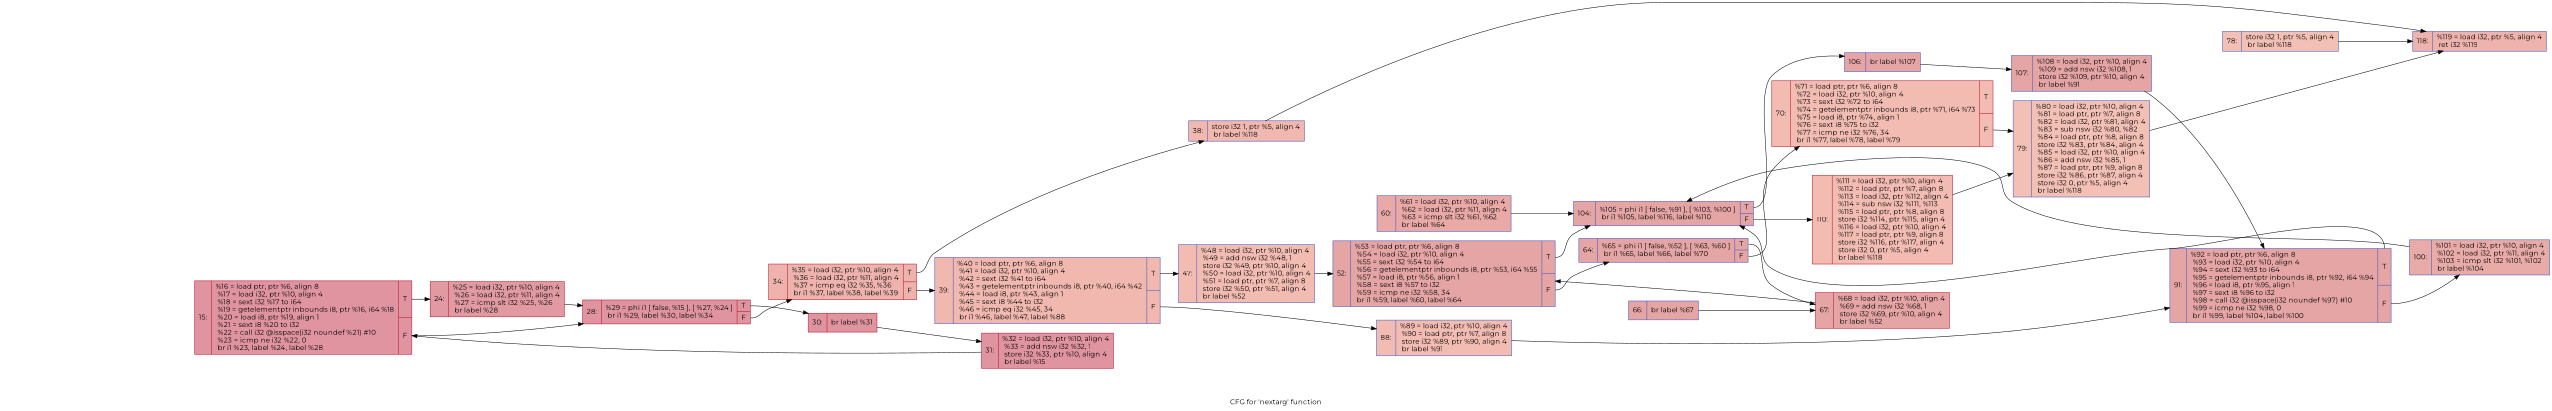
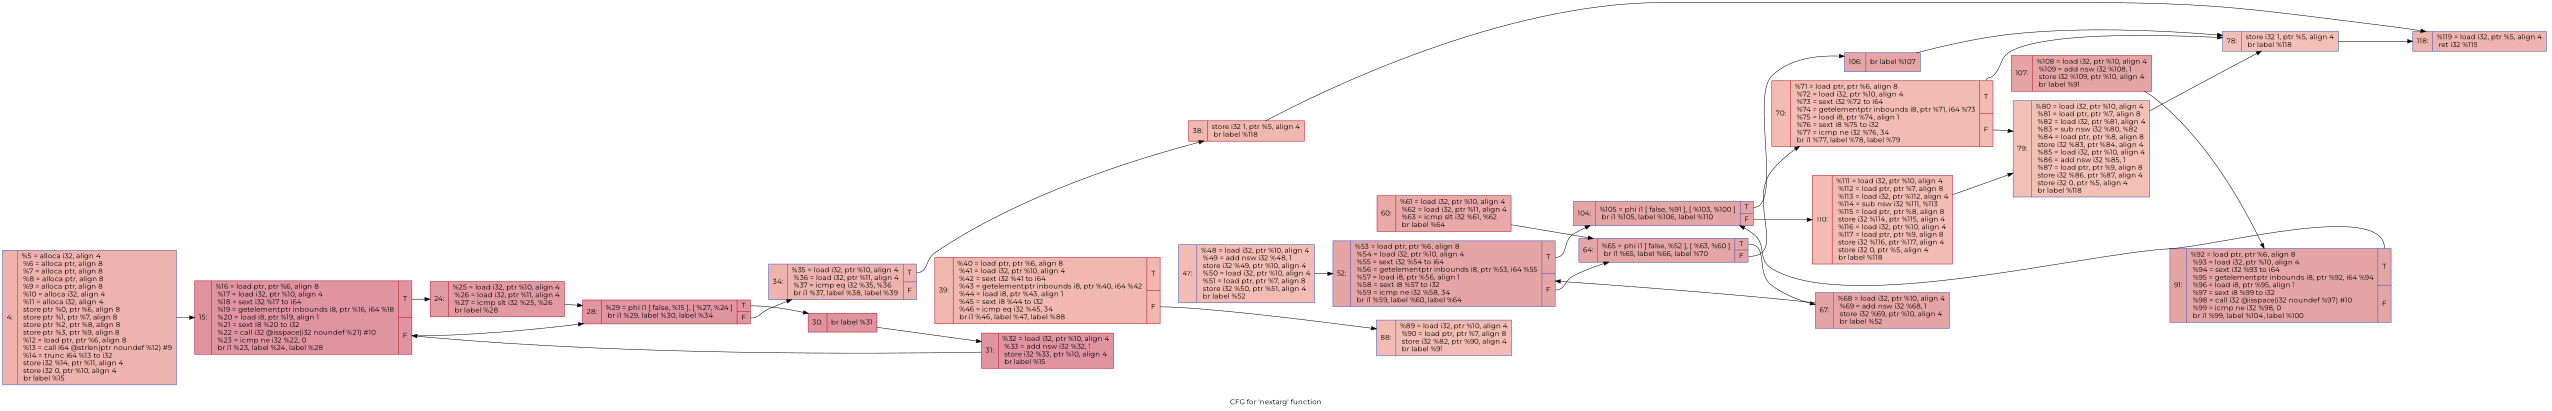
edge "70:" -> "78:": added
edge "106:" -> "107:": now "106:" -> "78:"
node "107:": color #3d50c3ff -> #b70d28ff
edge "79:" -> "118:": now "79:" -> "78:"
node "38:": color #3d50c3ff -> #b70d28ff
node "60:": color #3d50c3ff -> #b70d28ff
edge "60:" -> "104:": now "60:" -> "64:"
node "104:": text "br i1 %105, label %116, label %110" -> "br i1 %105, label %106, label %110"
node "100:": removed
edge "39:" -> "47:": removed
node "34:": color #b70d28ff -> #3d50c3ff
edge "34:" -> "39:": removed
node "39:": color #3d50c3ff -> #b70d28ff
node "91:": text "%97 = sext i8 %96 to i32" -> "%97 = sext i8 %99 to i32"
node "66:": removed
node "67:": color #b70d28ff -> #3d50c3ff
node "4:": added
edge "88:" -> "91:": removed
node "88:": text "store i32 %89, ptr %90, align 4" -> "store i32 %82, ptr %90, align 4"
